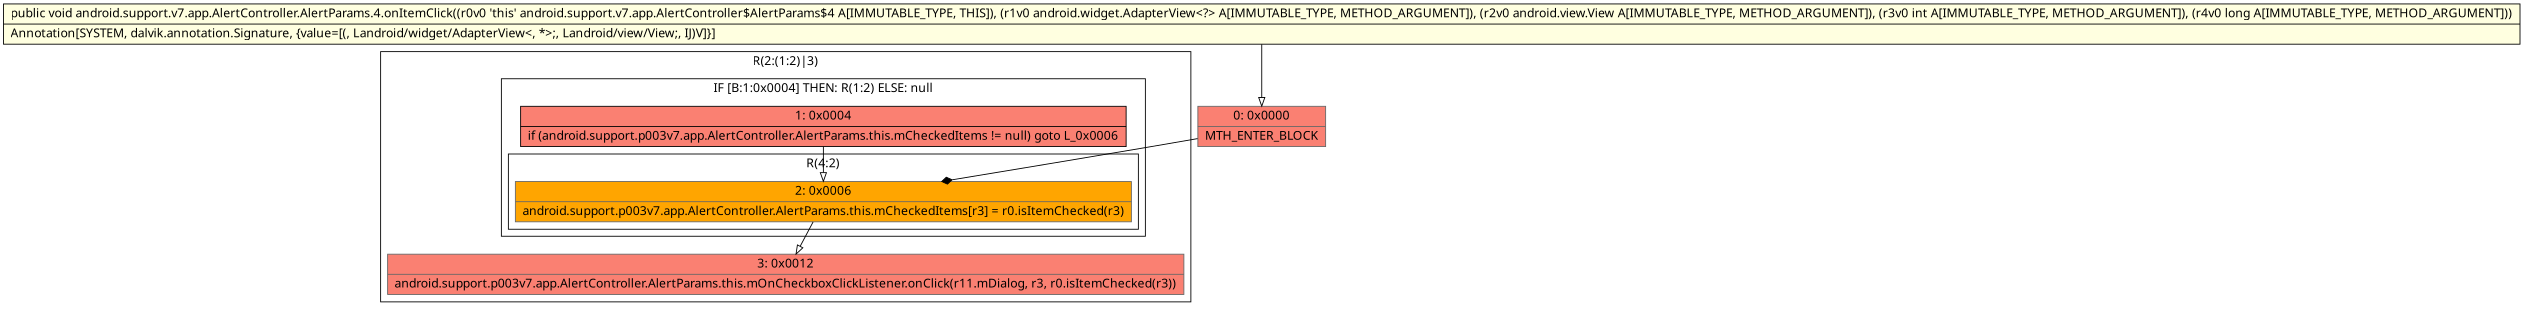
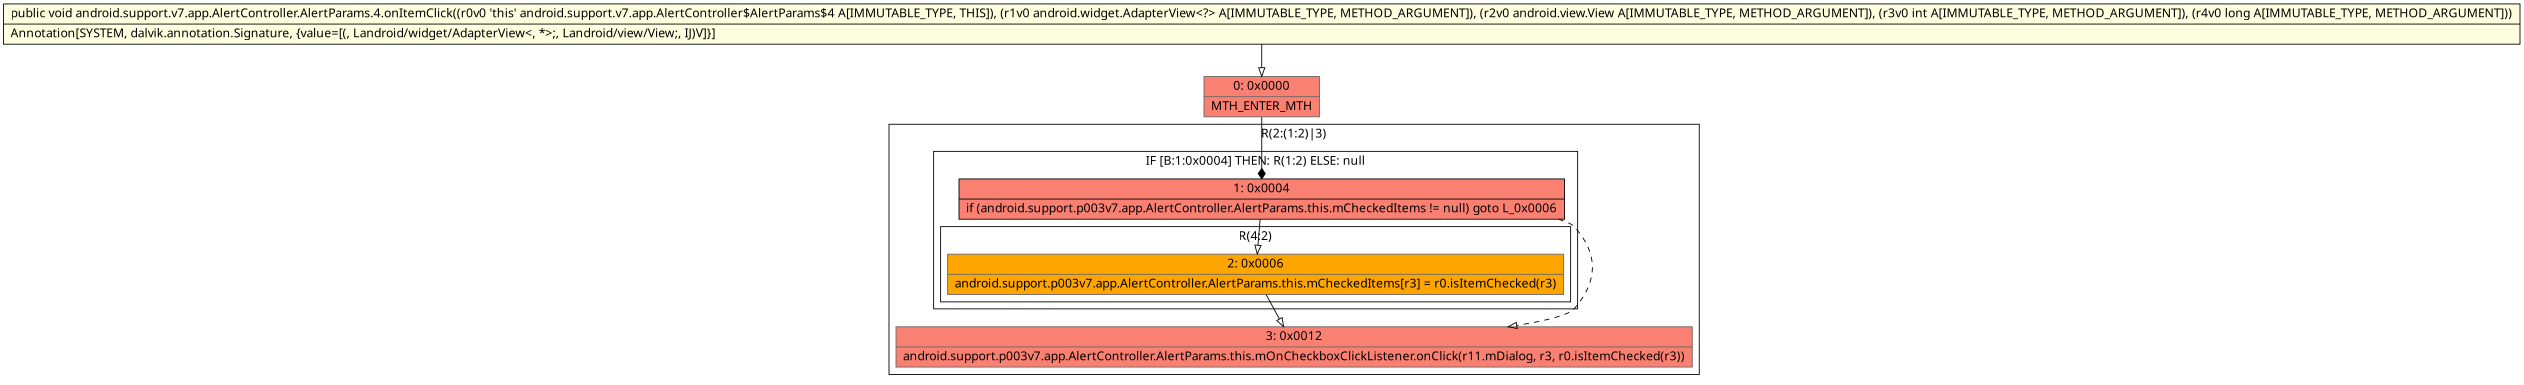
node "0: 0x0000": text "MTH_ENTER_BLOCK" -> "MTH_ENTER_MTH"
edge "0: 0x0000" -> "2: 0x0006": now "0: 0x0000" -> "1: 0x0004"
edge "1: 0x0004" -> "3: 0x0012": added
